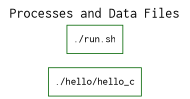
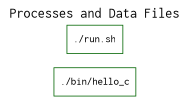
node "./hello/hello_c": label "./hello/hello_c" -> "./bin/hello_c"
